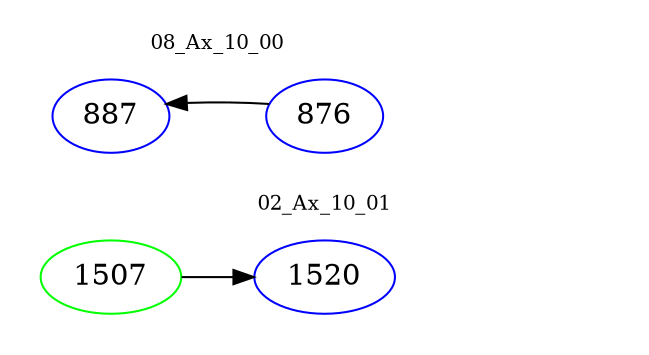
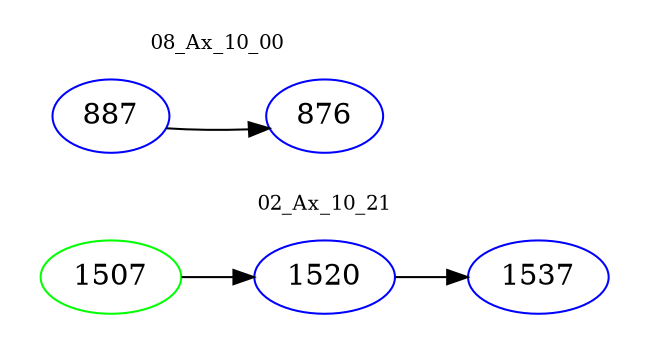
edge "876" -> "887": reversed
cluster "02_Ax_10_01": label "02_Ax_10_01" -> "02_Ax_10_21"
node "1537": added
